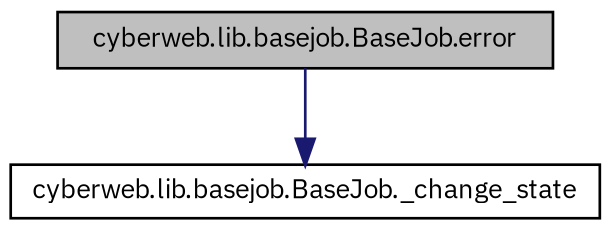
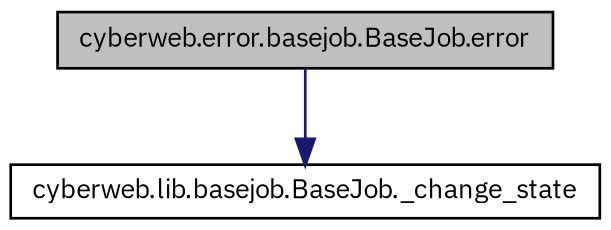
node "cyberweb.lib.basejob.BaseJob.error": label "cyberweb.lib.basejob.BaseJob.error" -> "cyberweb.error.basejob.BaseJob.error"
